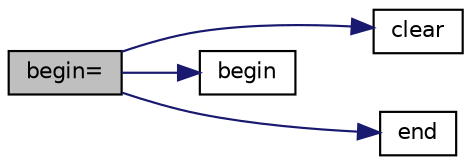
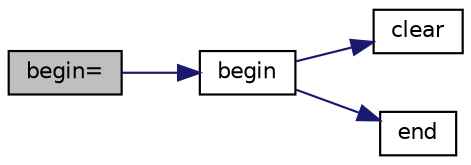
edge "begin=" -> "clear": now "begin" -> "clear"
edge "begin=" -> "end": now "begin" -> "end"
